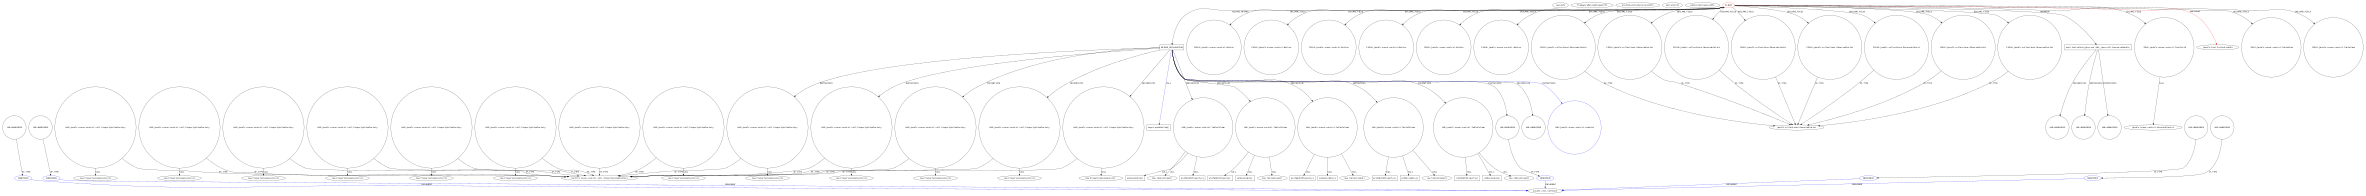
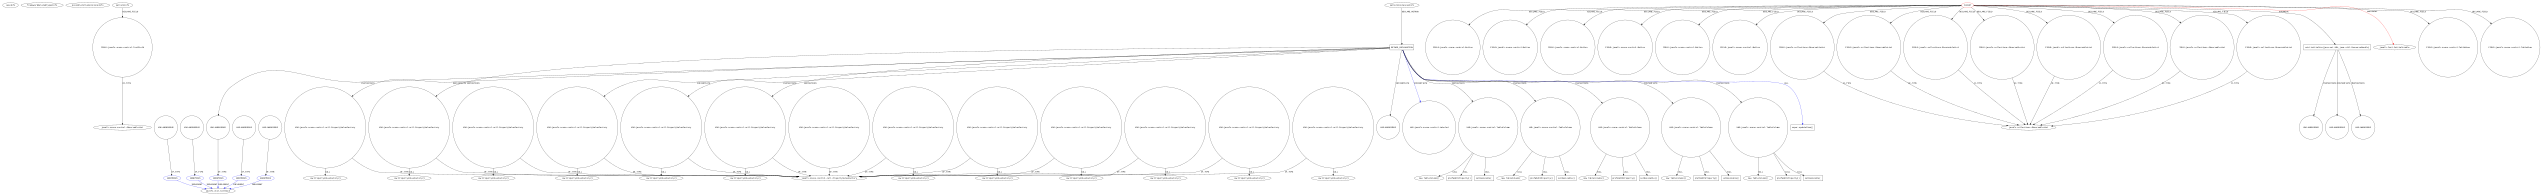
edge "CLIENT" -> "FIELD:javafx.scene.control.TextField": now "patternInfo" -> "FIELD:javafx.scene.control.TextField"
edge "CLIENT" -> "METHOD_DECLARATION": now "patternInstancesInfo" -> "METHOD_DECLARATION"
edge "FIELD:javafx.scene.control.TextField" -> "javafx.scene.control.ObservableList": label "CALL" -> "OF_TYPE"
node "VAR:javafx.scene.control.Labeled": color blue -> black
node "control.scene.control.cell.PropertyValueFactory": label "control.scene.control.cell.PropertyValueFactory" -> "javafx.scene.control.cell.PropertyValueFactory"
